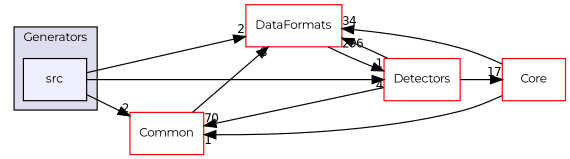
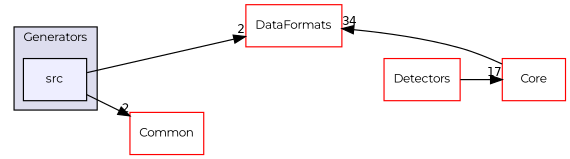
edge "Detectors" -> "DataFormats": removed
edge "DataFormats" -> "Detectors": removed
edge "src" -> "Detectors": removed
edge "Common" -> "DataFormats": removed
edge "Detectors" -> "Common": removed
edge "Core" -> "Common": removed
